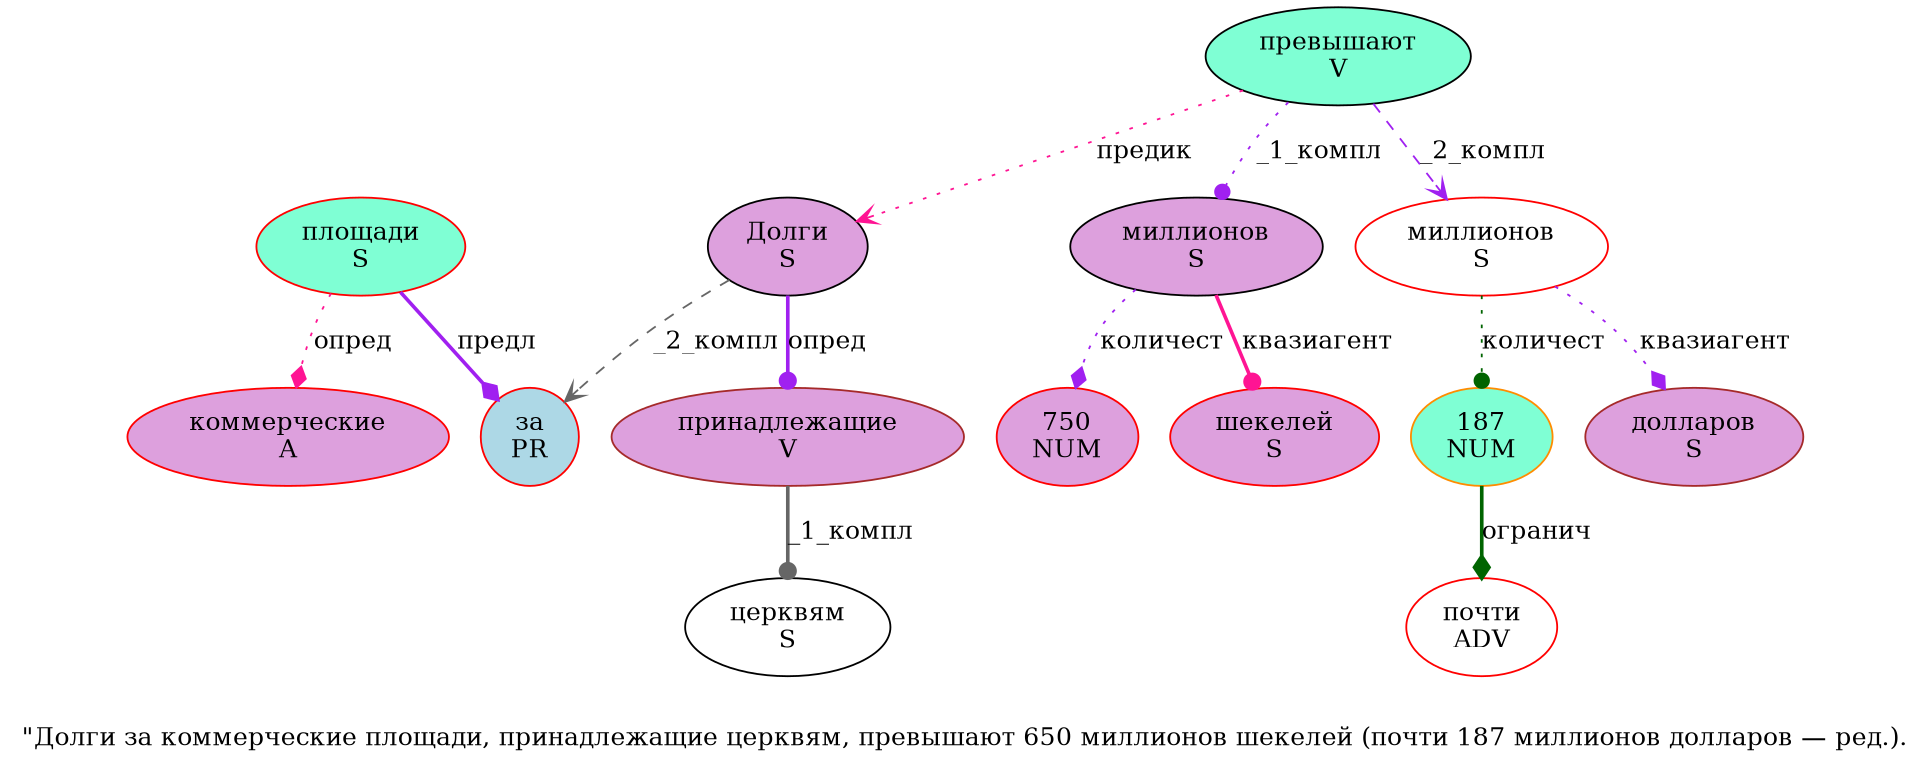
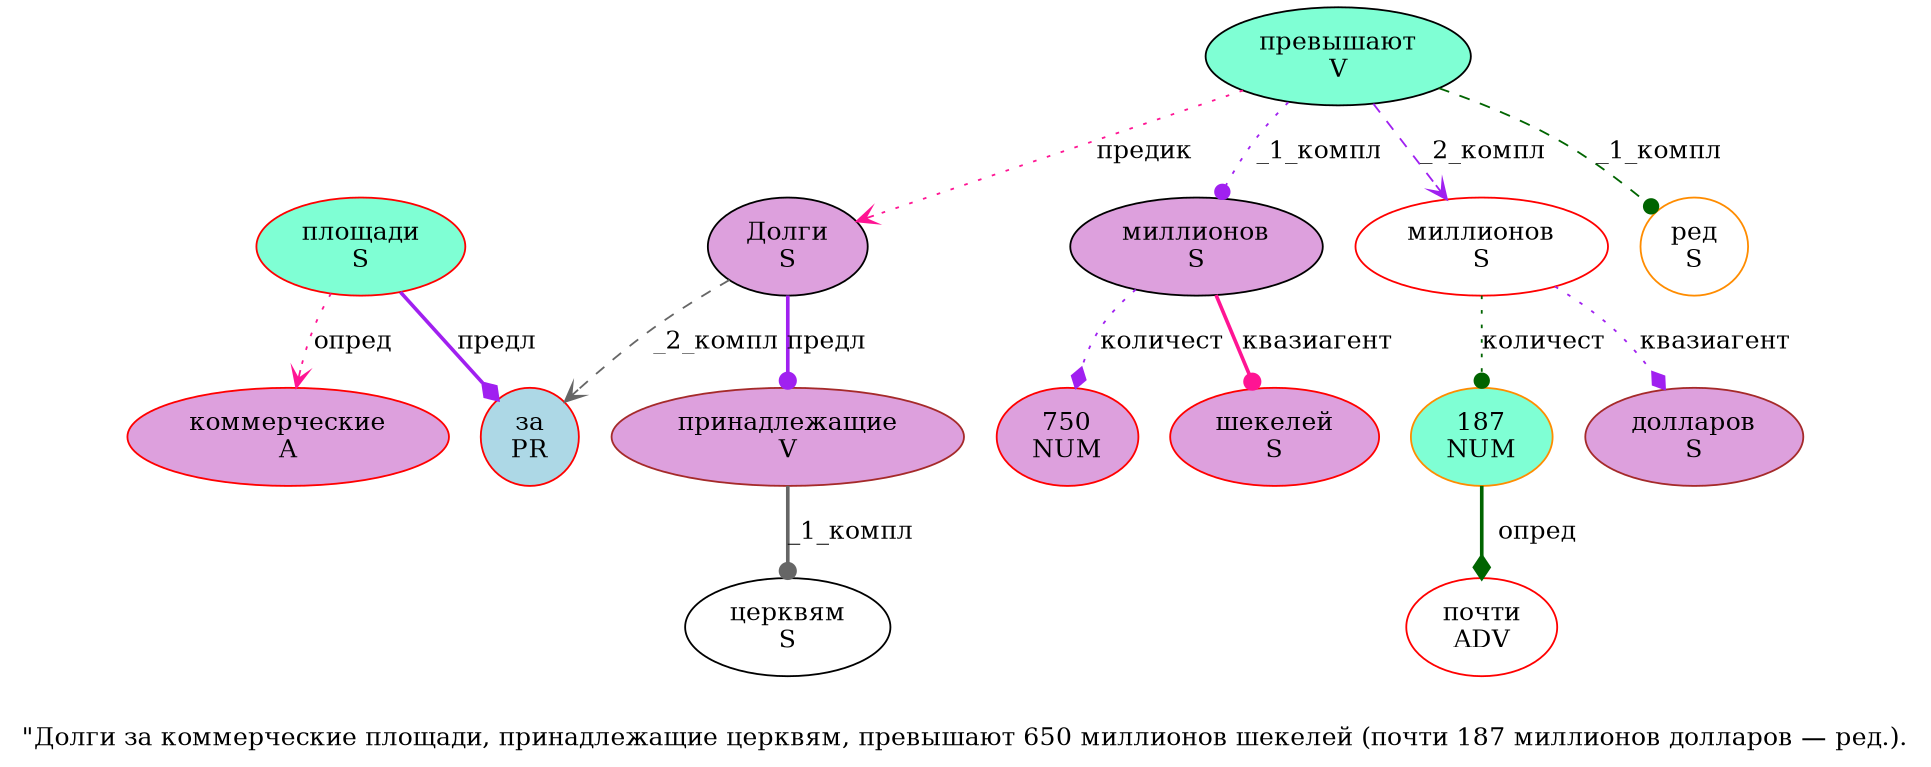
node "ред S": added
edge "площади S" -> "коммерческие A": arrowhead diamond -> vee
edge "Долги S" -> "принадлежащие V": label "опред" -> "предл"
edge "187 NUM" -> "почти ADV": label "огранич" -> "опред"
